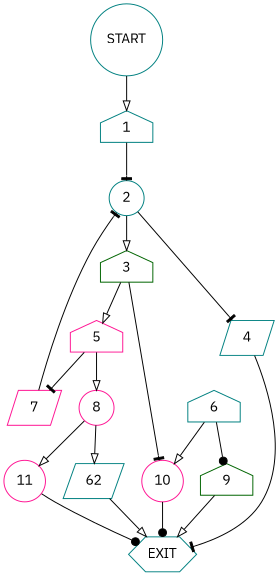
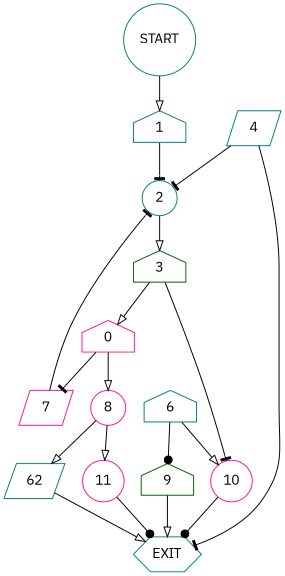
edge "2" -> "4": reversed
node "5": label "5" -> "0"
